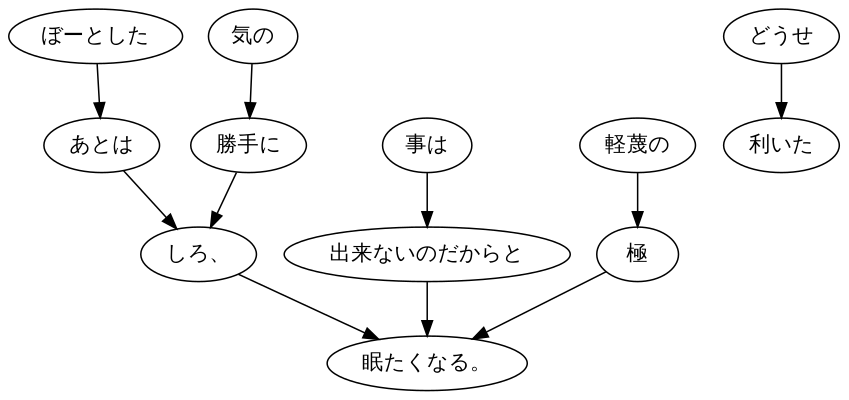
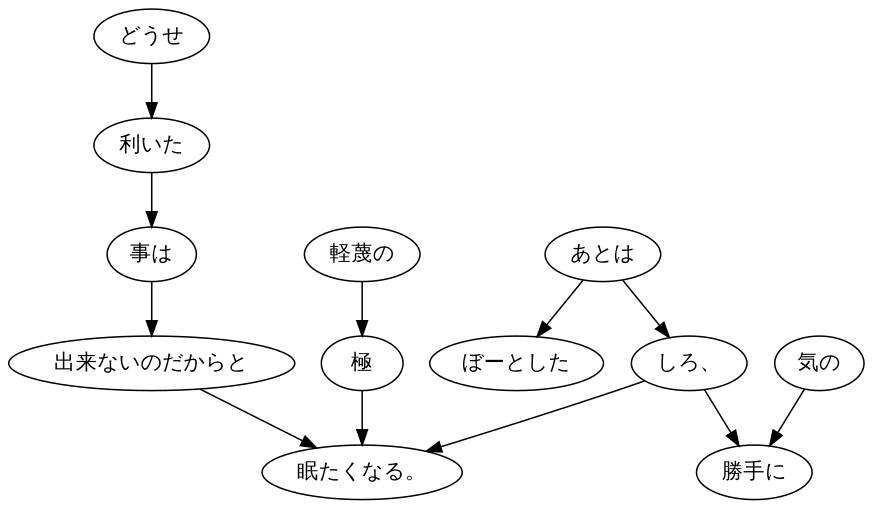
edge "ぼーとした" -> "あとは": reversed
edge "利いた" -> "事は": added
edge "勝手に" -> "しろ、": reversed
